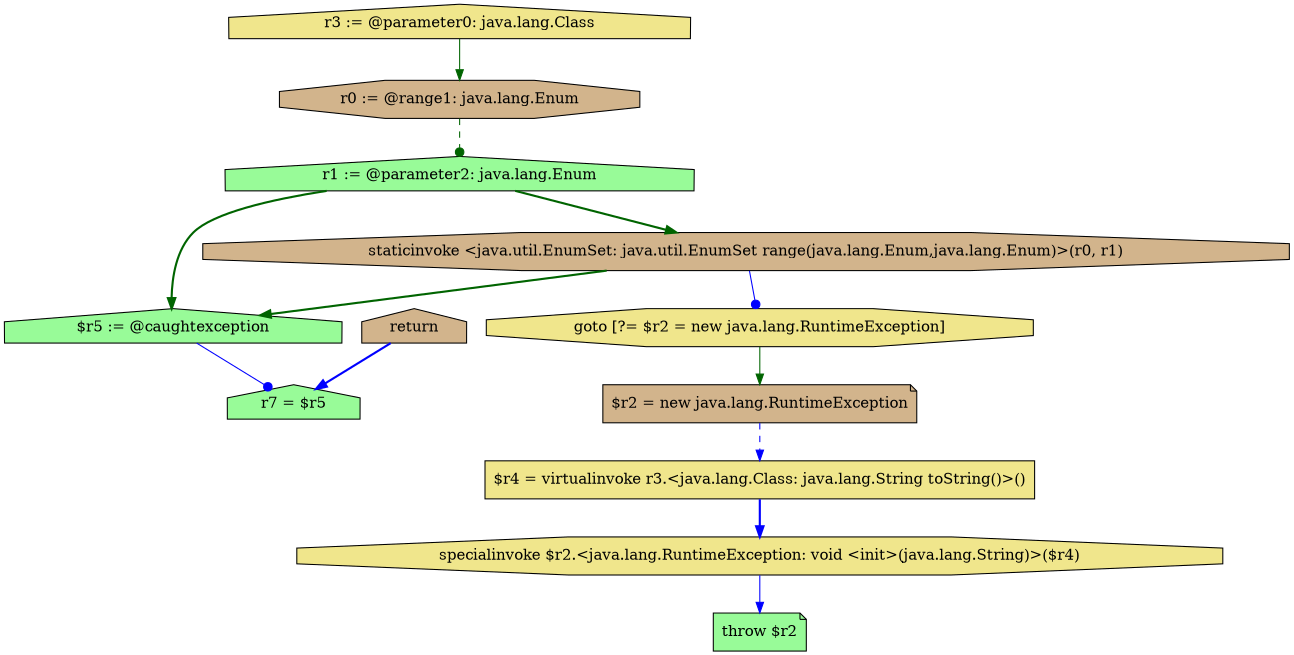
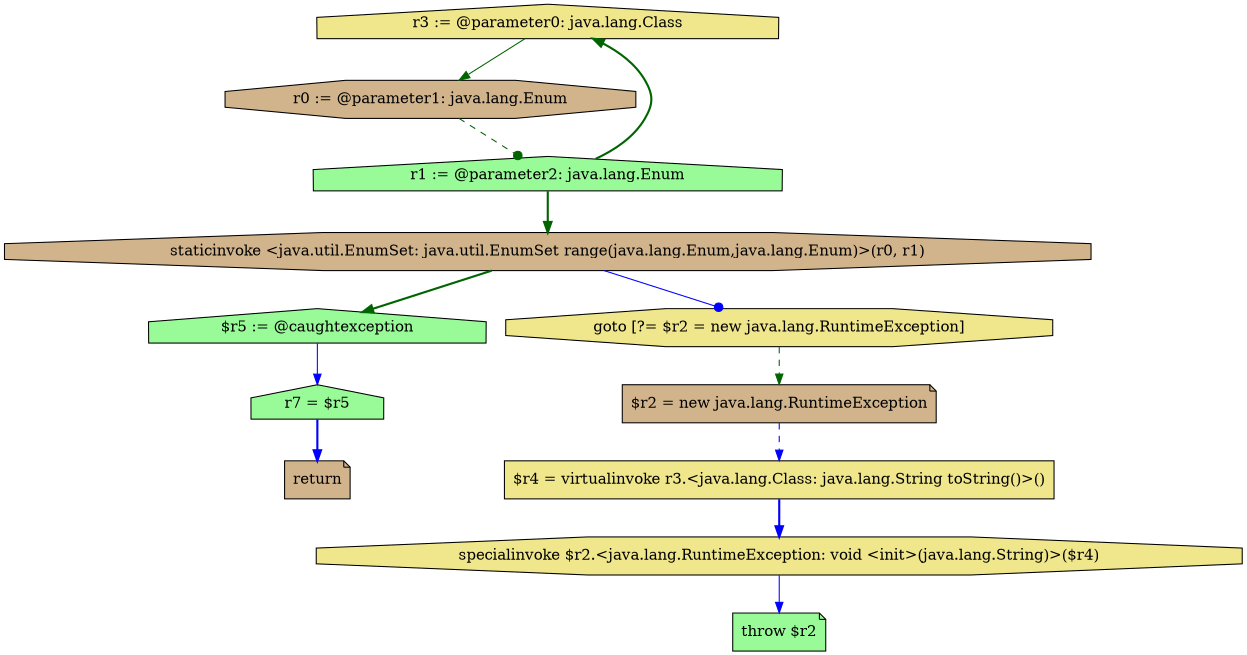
node "r0 := @range1: java.lang.Enum": label "r0 := @range1: java.lang.Enum" -> "r0 := @parameter1: java.lang.Enum"
edge "r1 := @parameter2: java.lang.Enum" -> "$r5 := @caughtexception": now "r1 := @parameter2: java.lang.Enum" -> "r3 := @parameter0: java.lang.Class"
node "return": shape house -> note
edge "goto [?= $r2 = new java.lang.RuntimeException]" -> "$r2 = new java.lang.RuntimeException": style solid -> dashed
edge "return" -> "r7 = $r5": reversed
edge "$r5 := @caughtexception" -> "r7 = $r5": arrowhead dot -> normal
